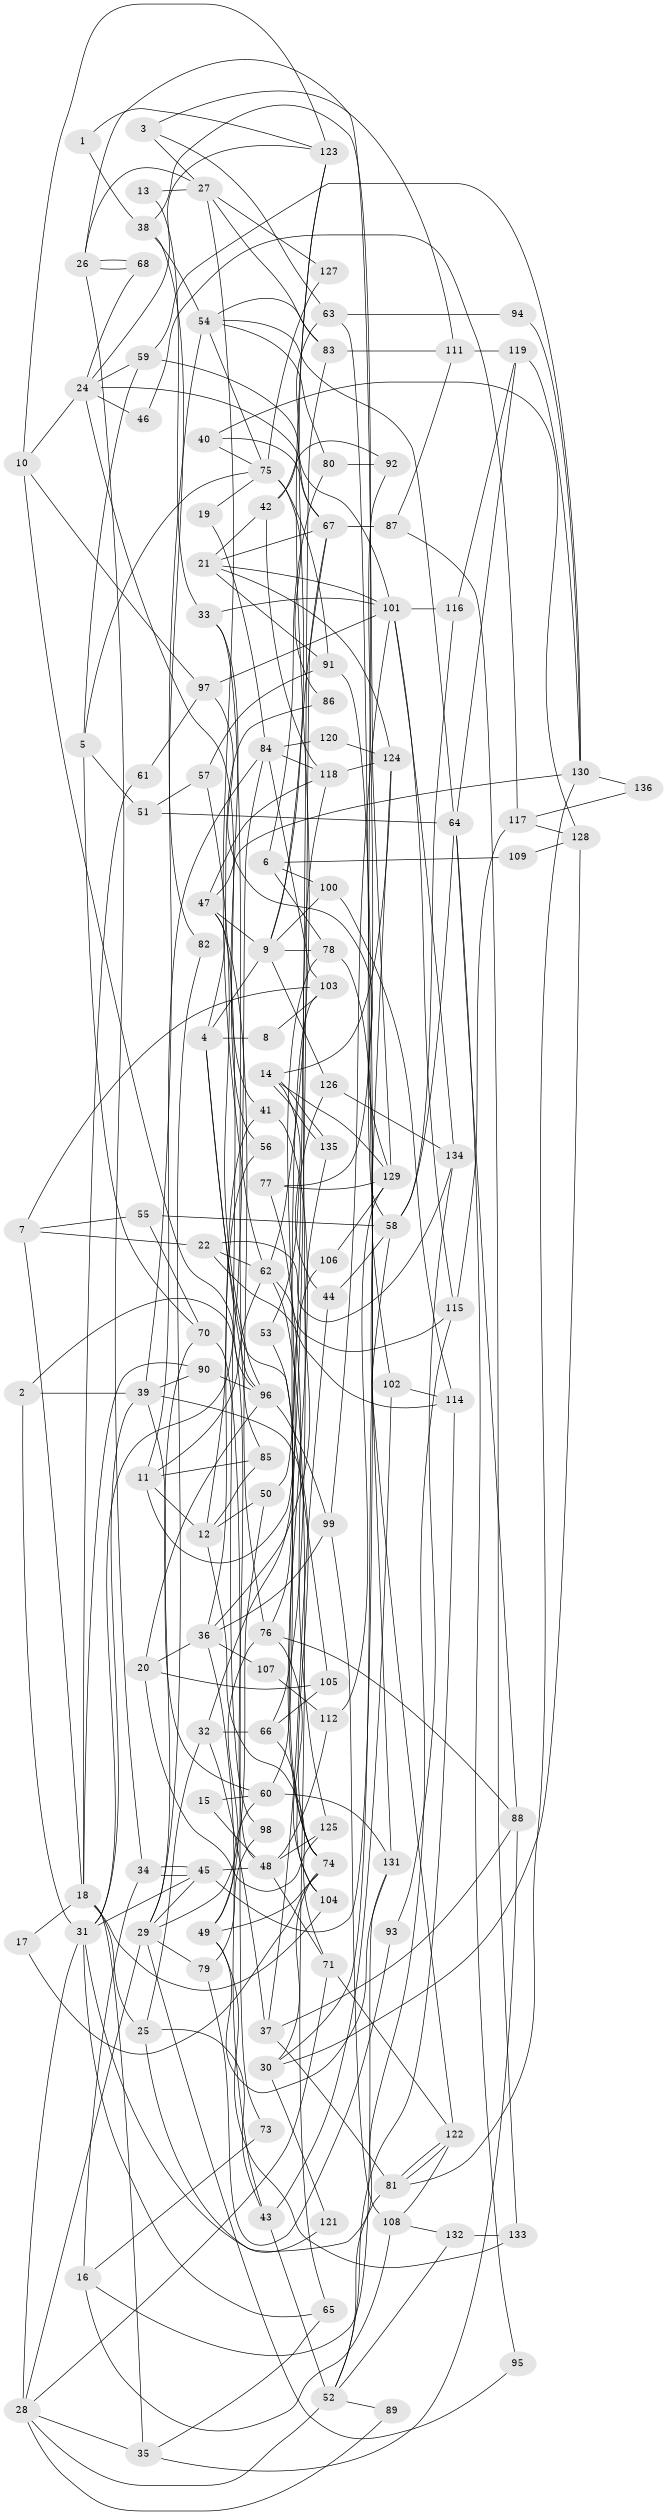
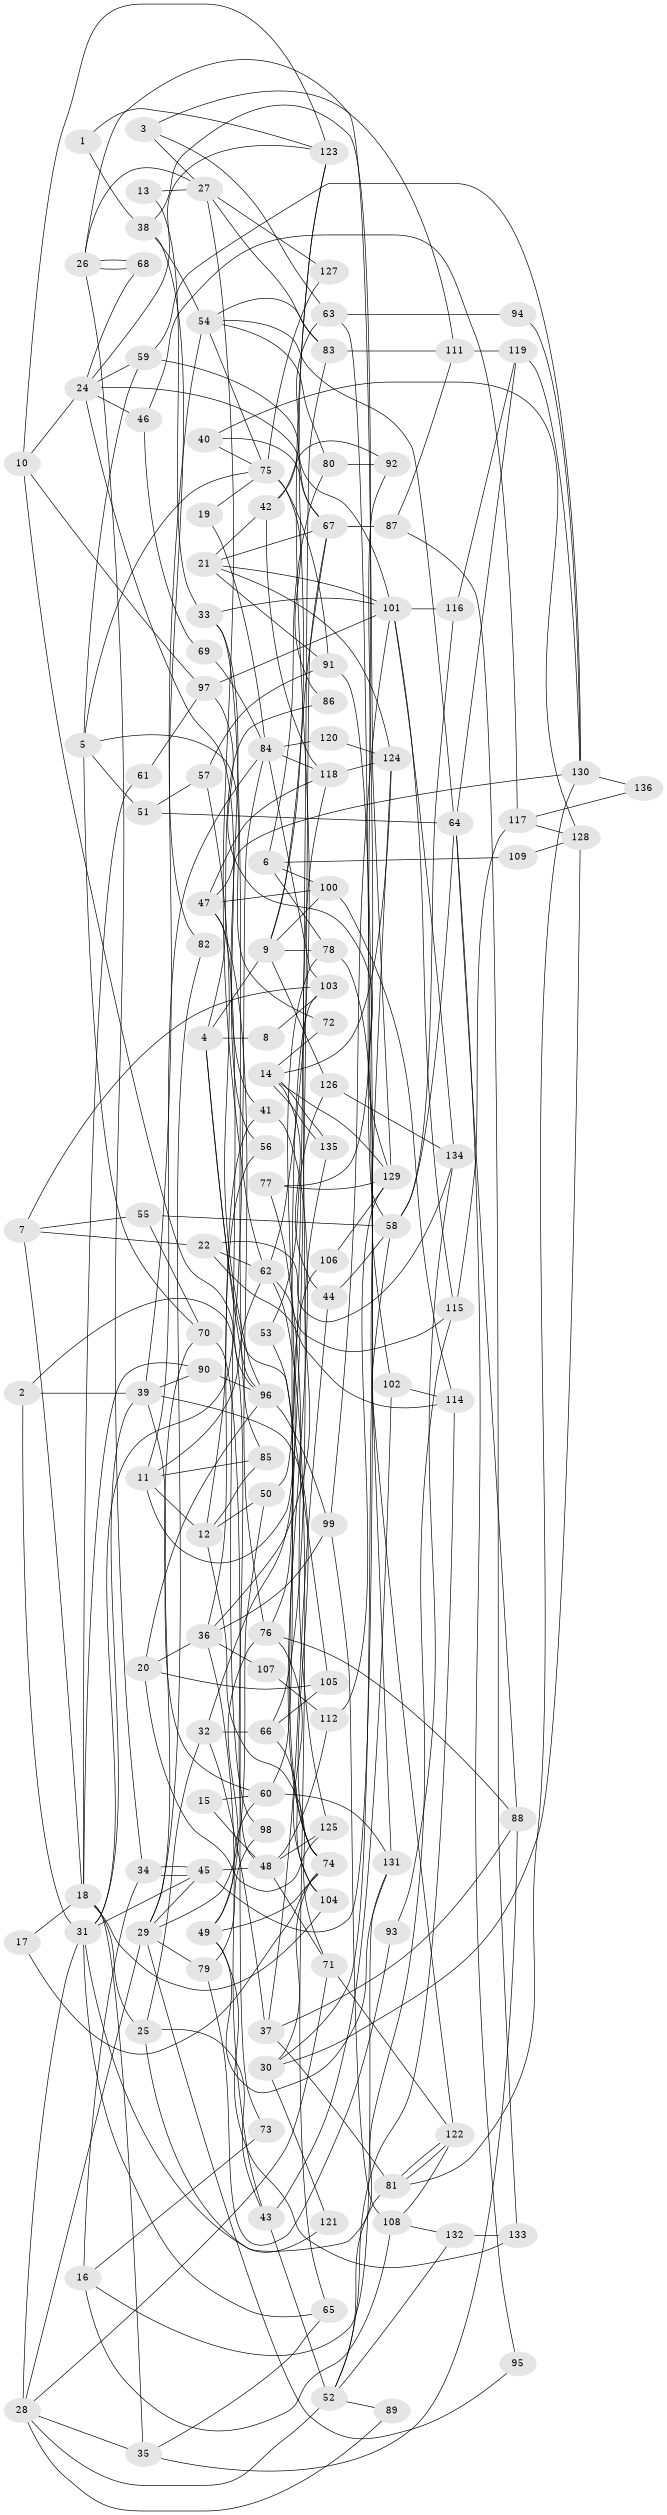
node "69": added
edge "47" -- "9": now "47" -- "100"
node "72": added
